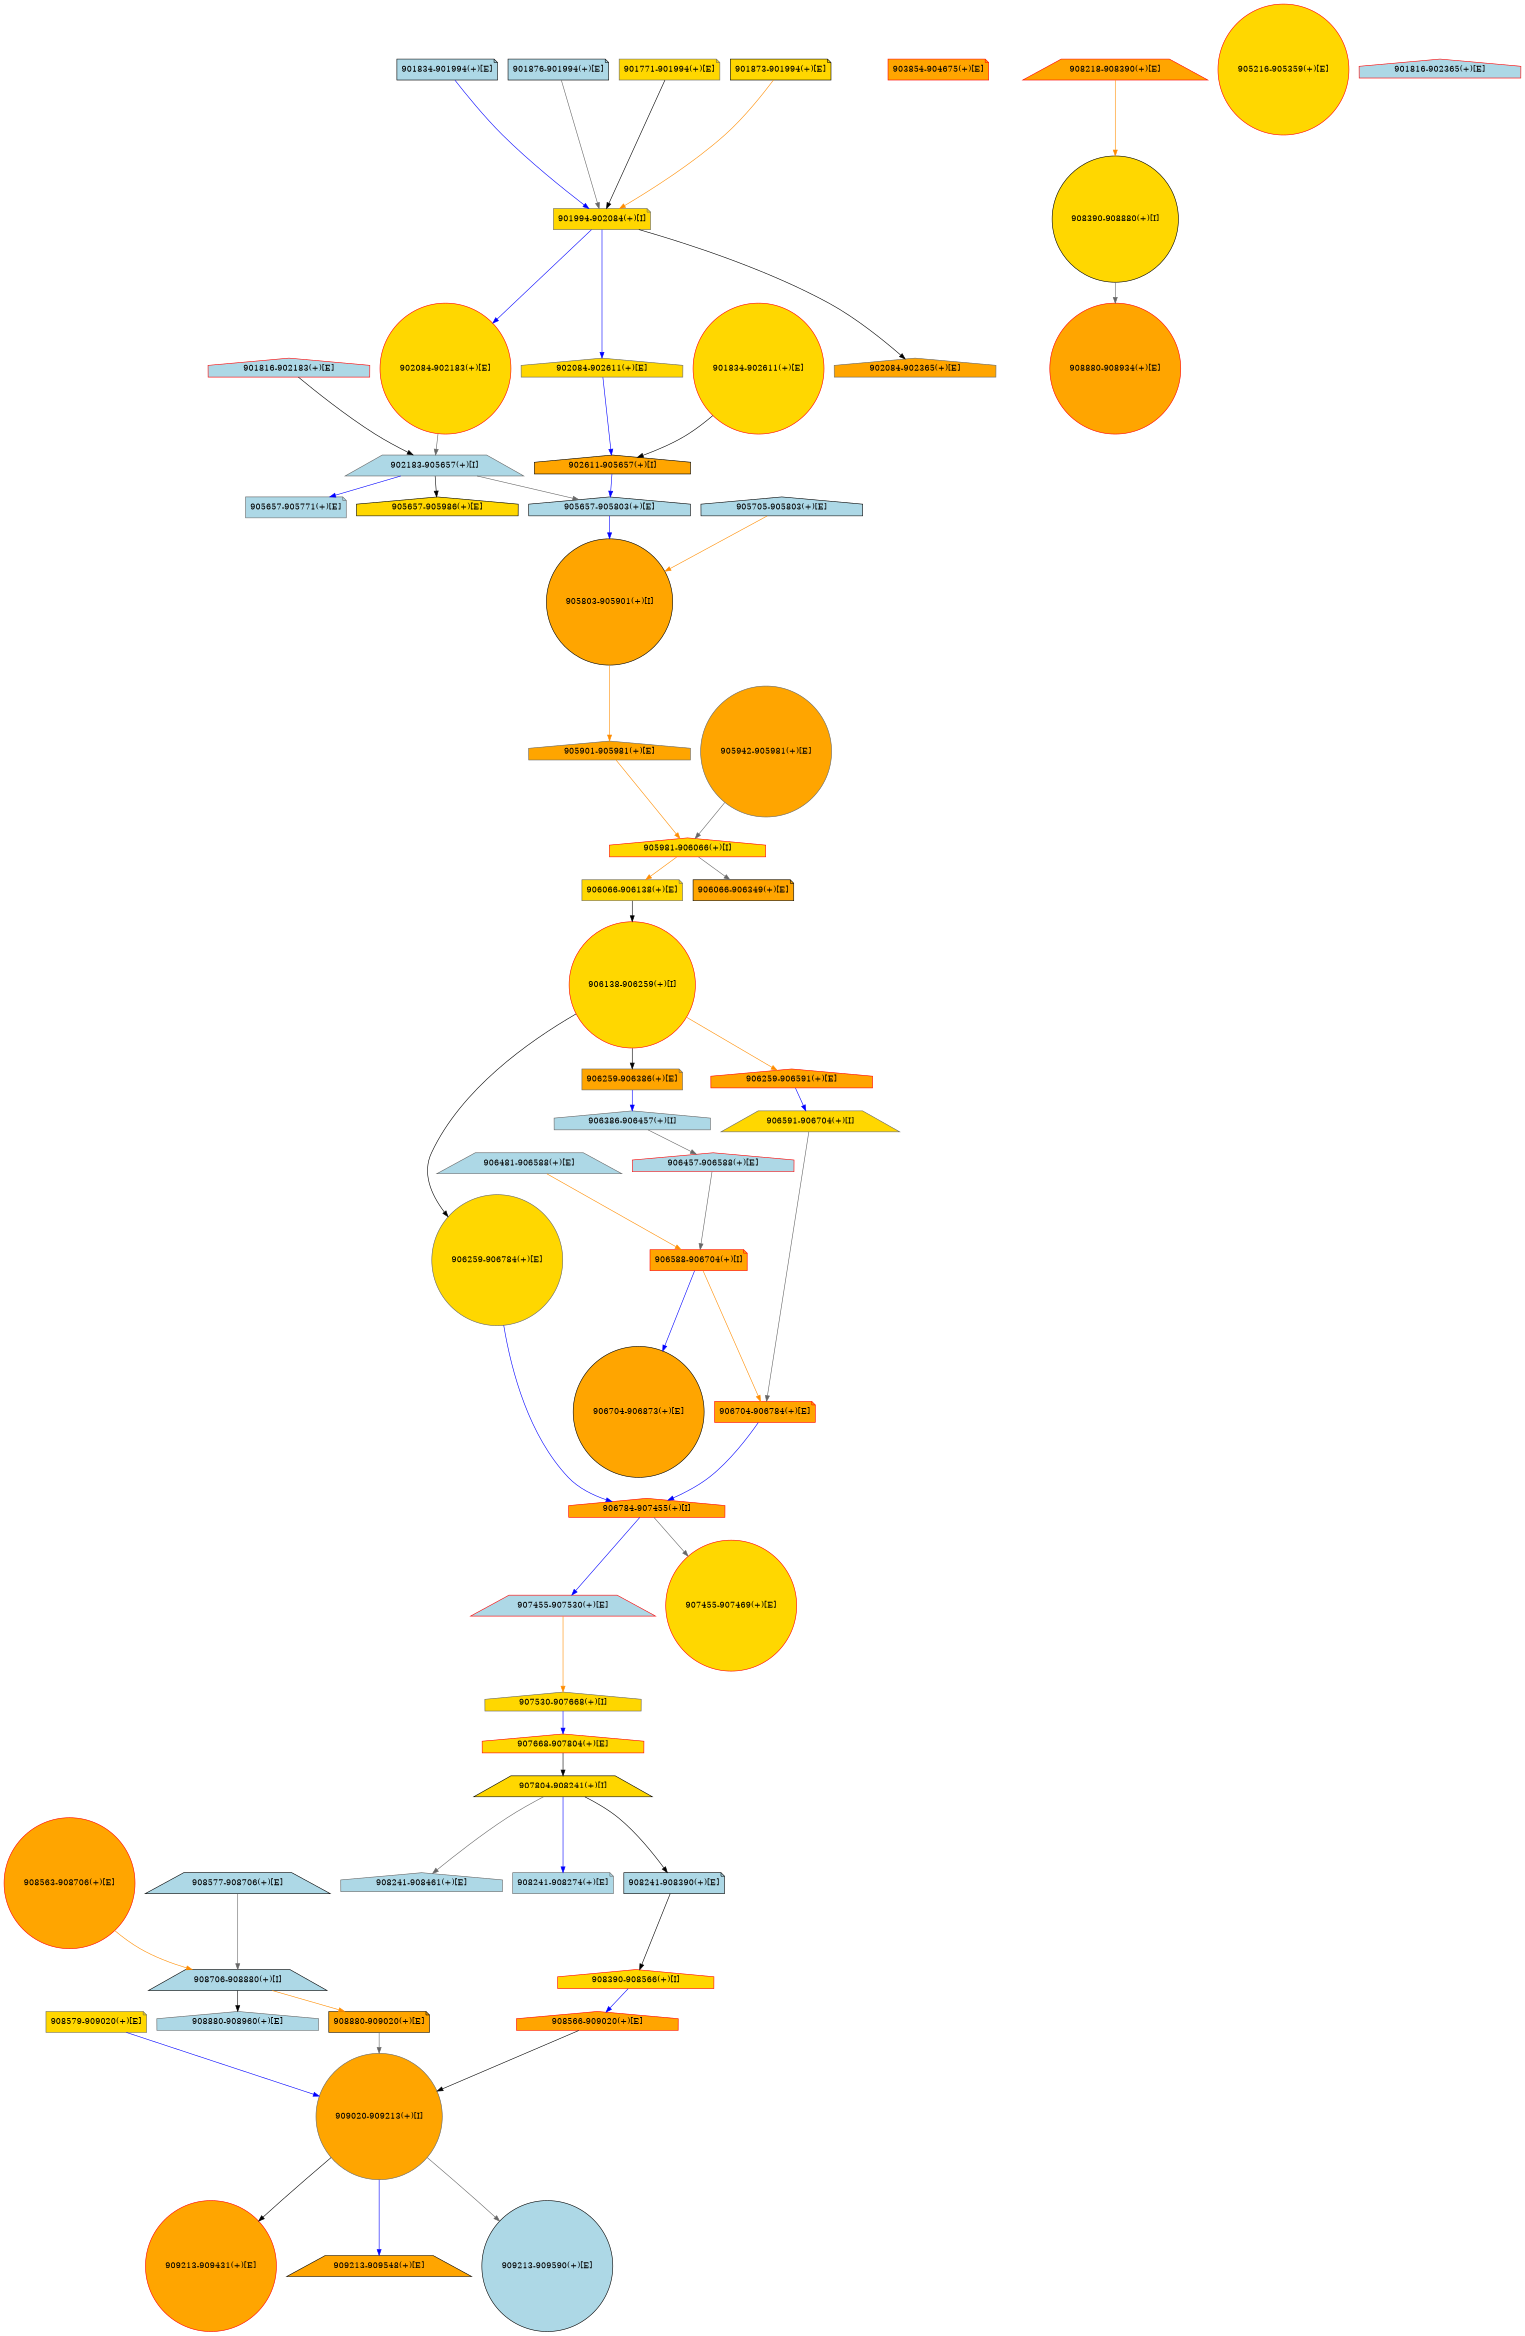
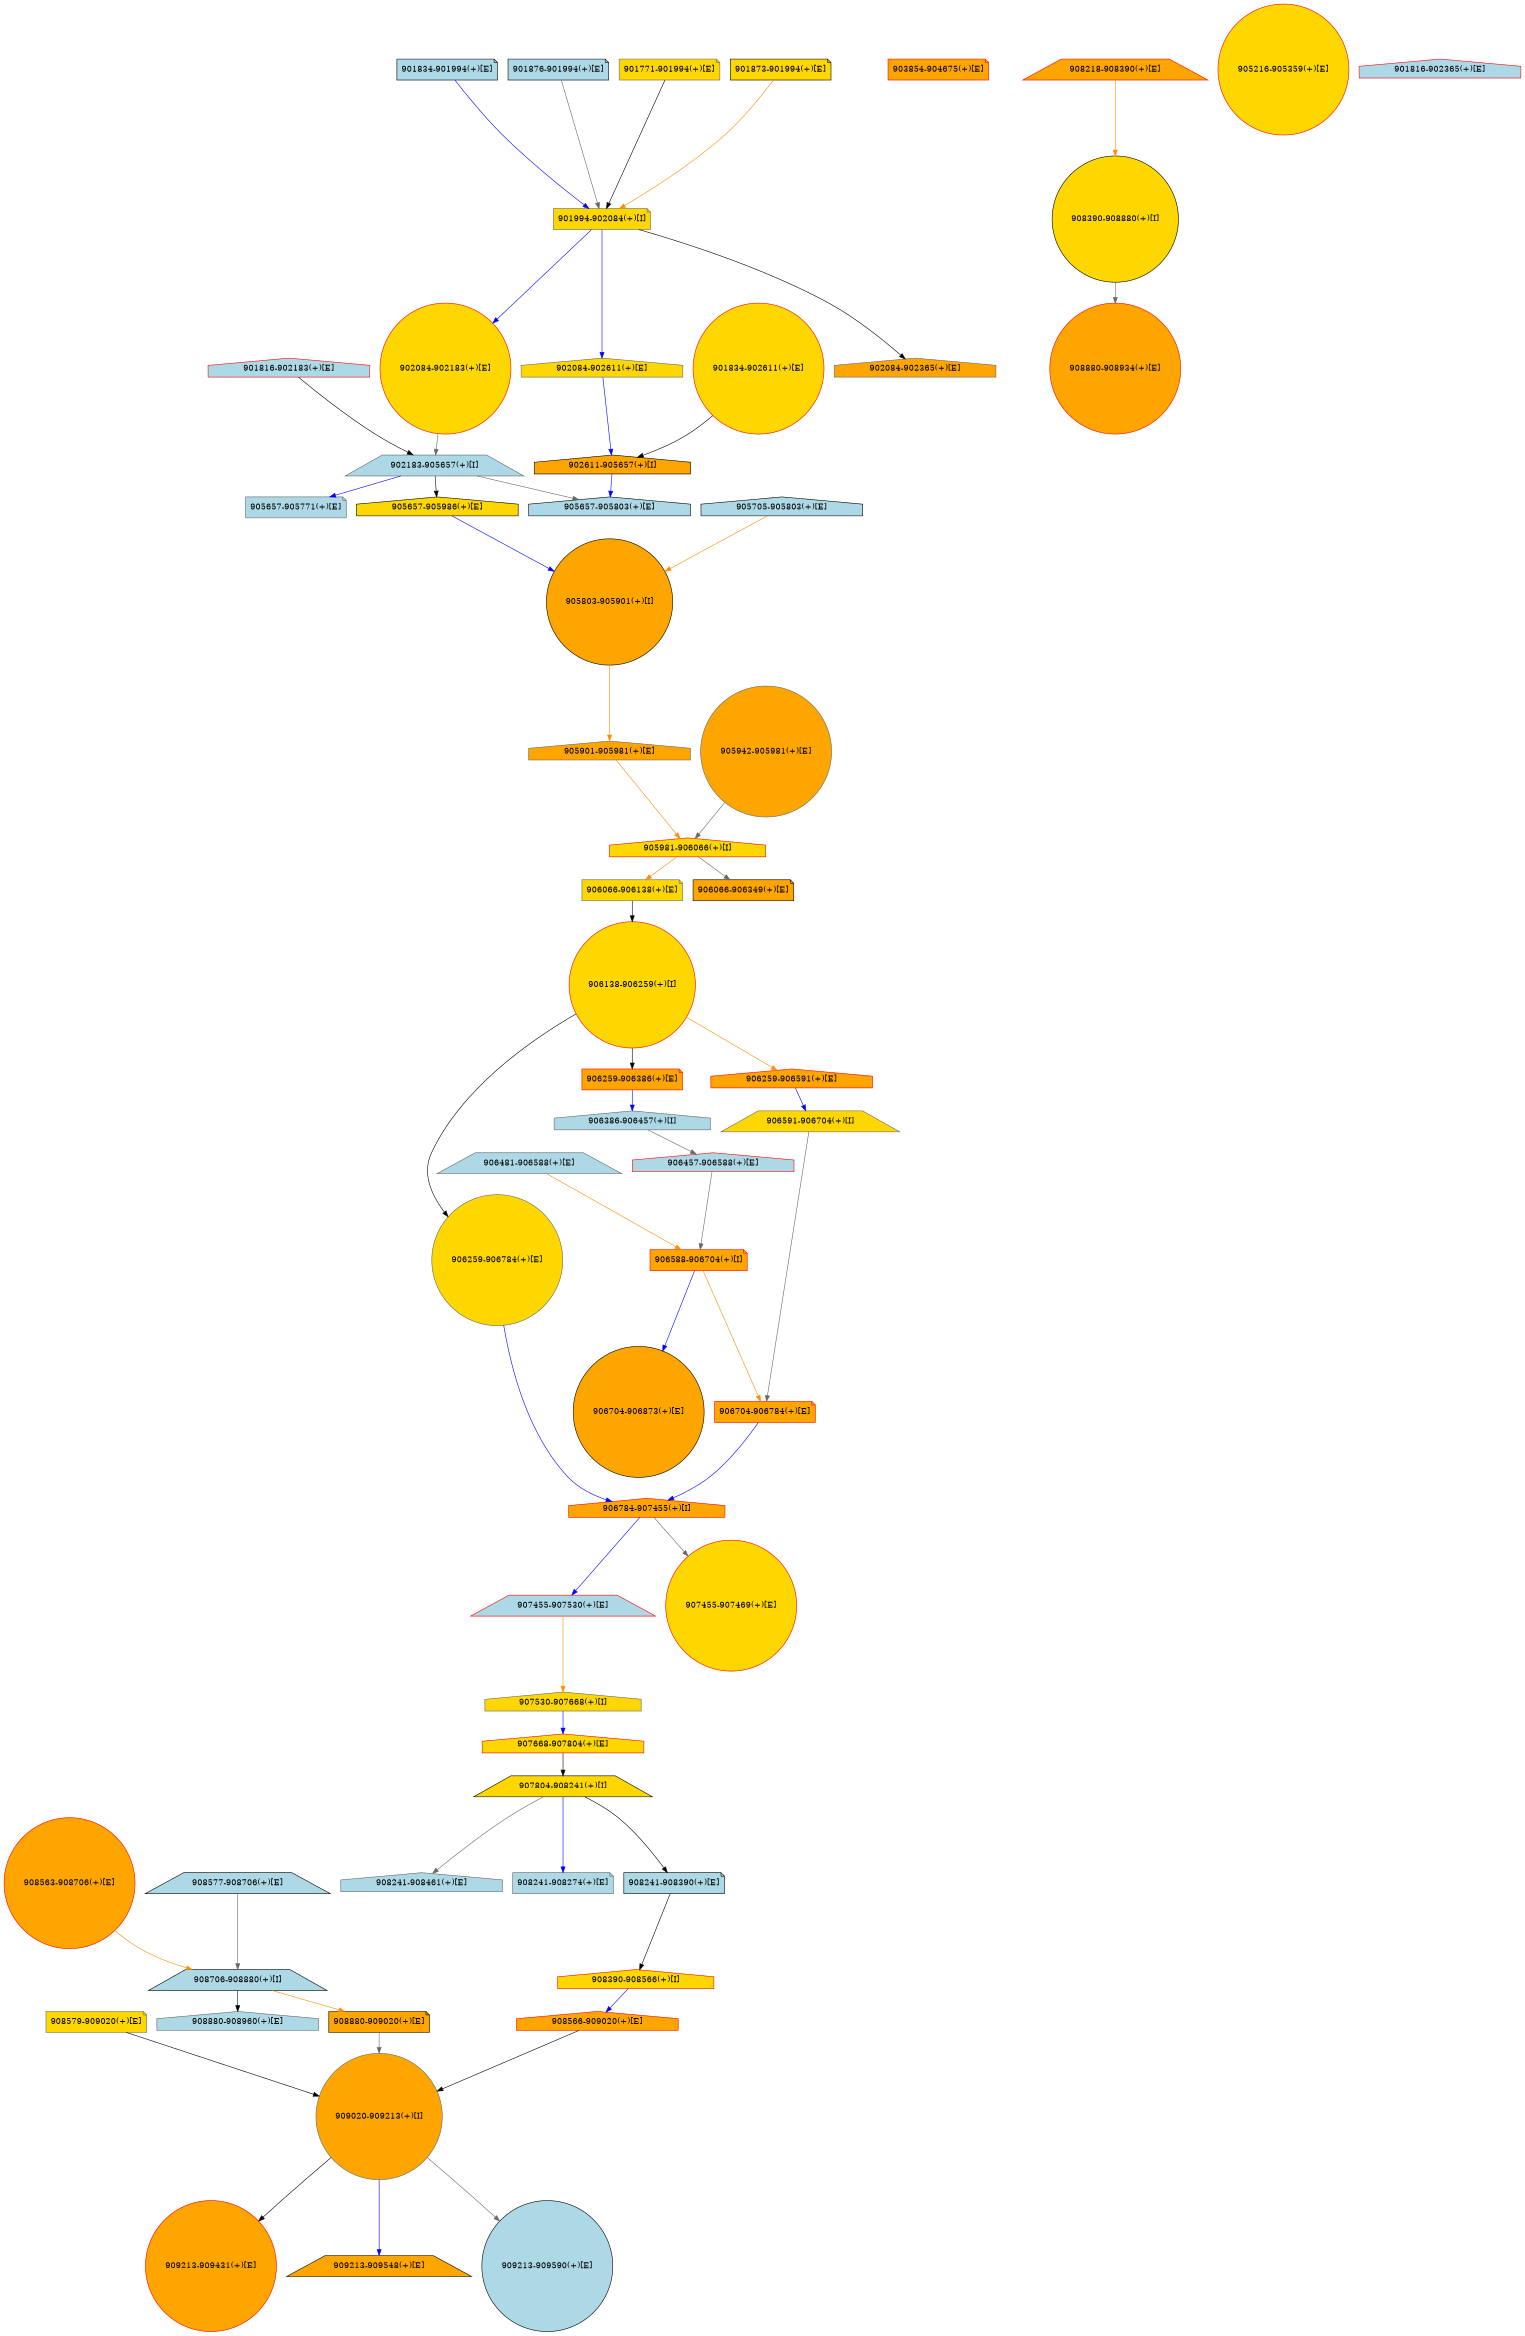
edge "905657-905803(+)[E]" -> "905803-905901(+)[I]": now "905657-905986(+)[E]" -> "905803-905901(+)[I]"
node "906259-906386(+)[E]": color gray40 -> red
edge "908579-909020(+)[E]" -> "909020-909213(+)[I]": color blue -> black
